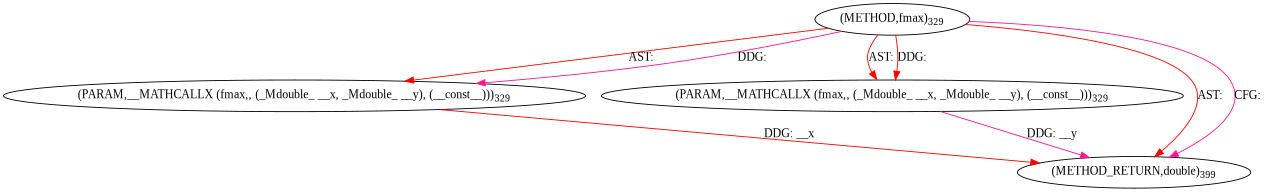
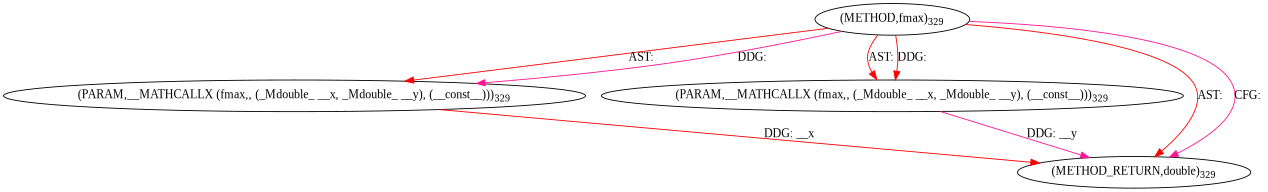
node "(METHOD_RETURN,double)": text "399" -> "329"
